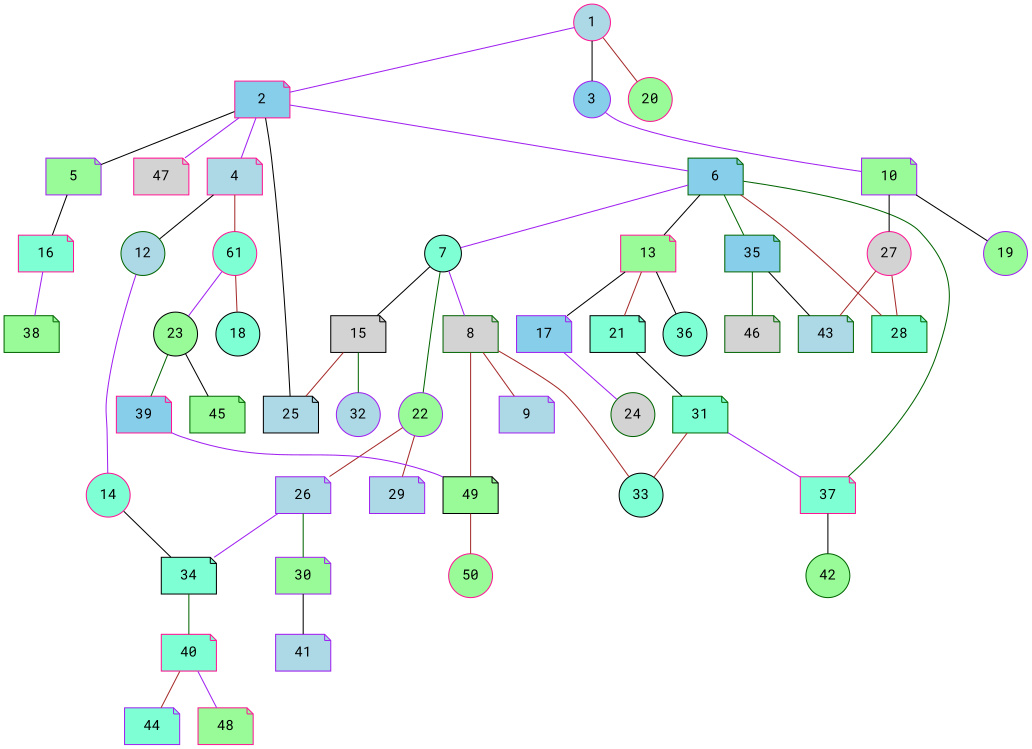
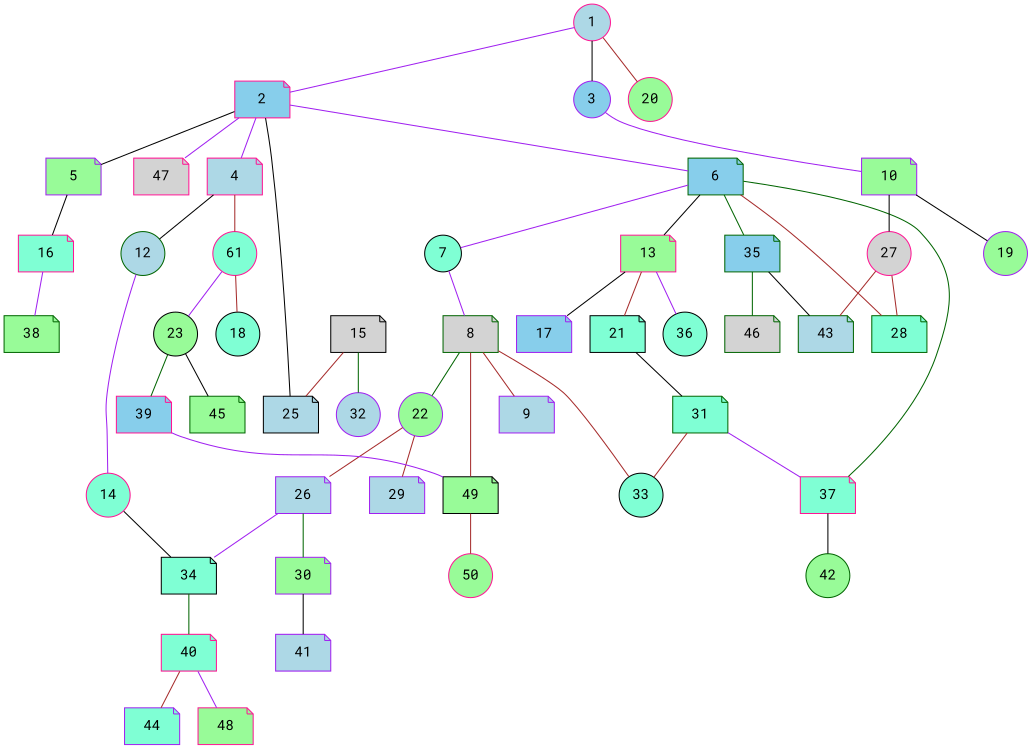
edge "7" -- "15": removed
edge "13" -- "36": color black -> purple
edge "7" -- "22": now "8" -- "22"
node "24": removed
